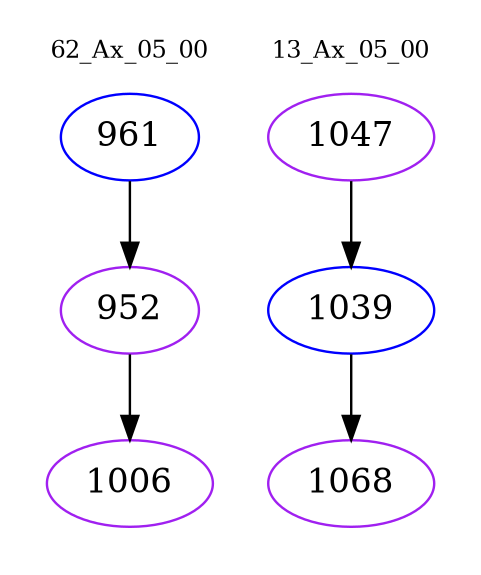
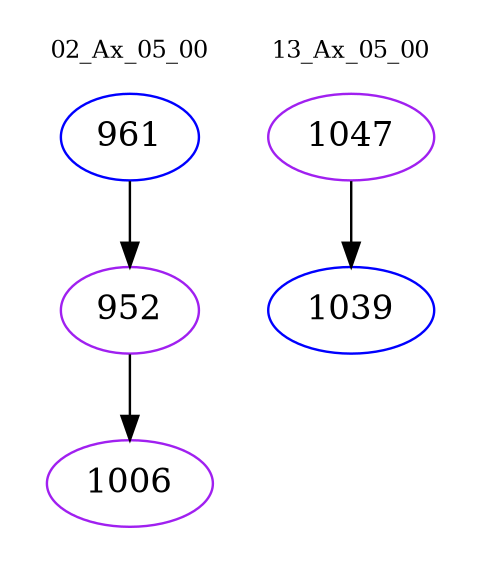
cluster "62_Ax_05_00": label "62_Ax_05_00" -> "02_Ax_05_00"
node "1068": removed
